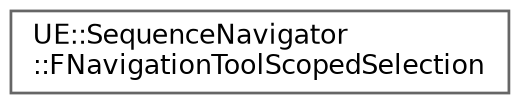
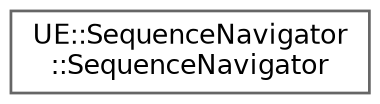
node "UE::SequenceNavigator ::FNavigationToolScopedSelection": label "UE::SequenceNavigator ::FNavigationToolScopedSelection" -> "UE::SequenceNavigator ::SequenceNavigator"
